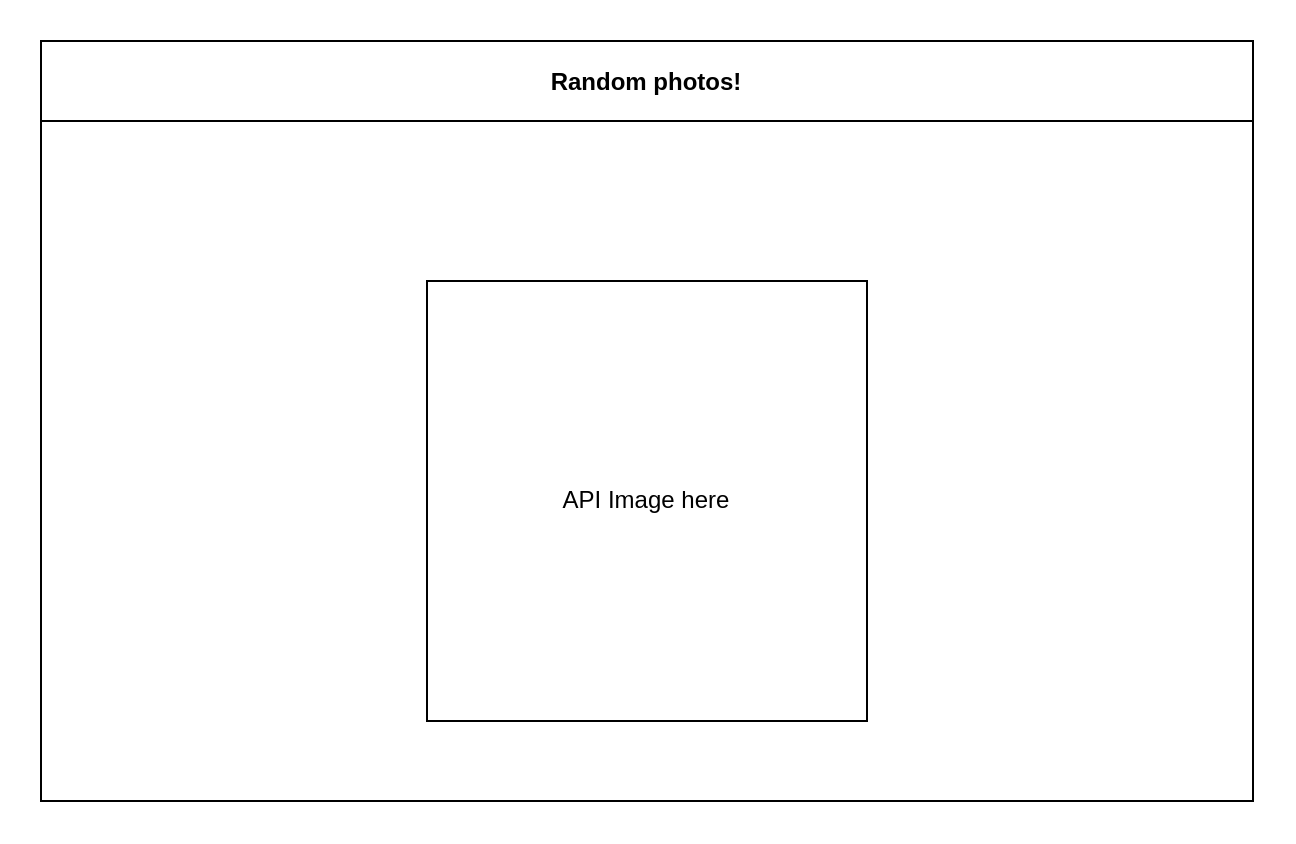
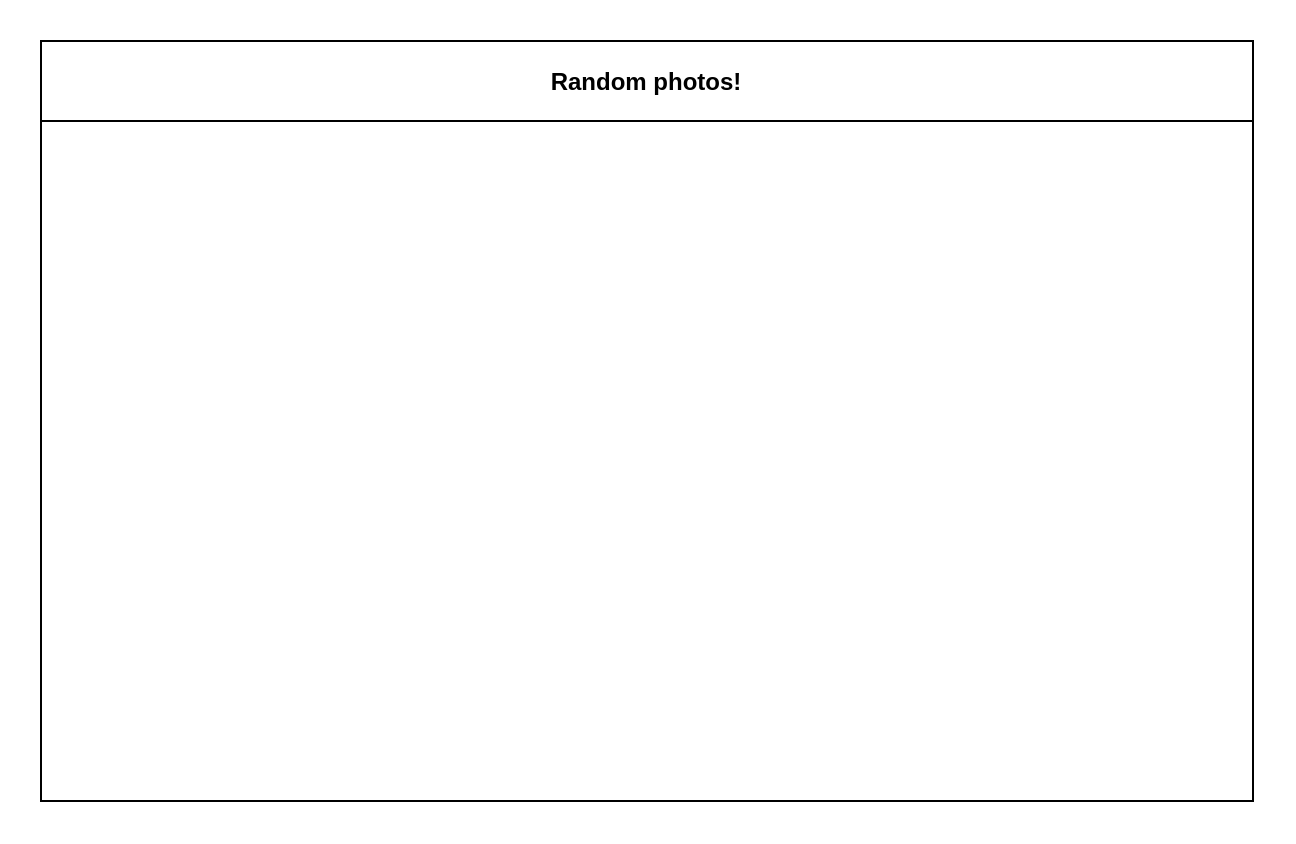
node "API Image here": removed
